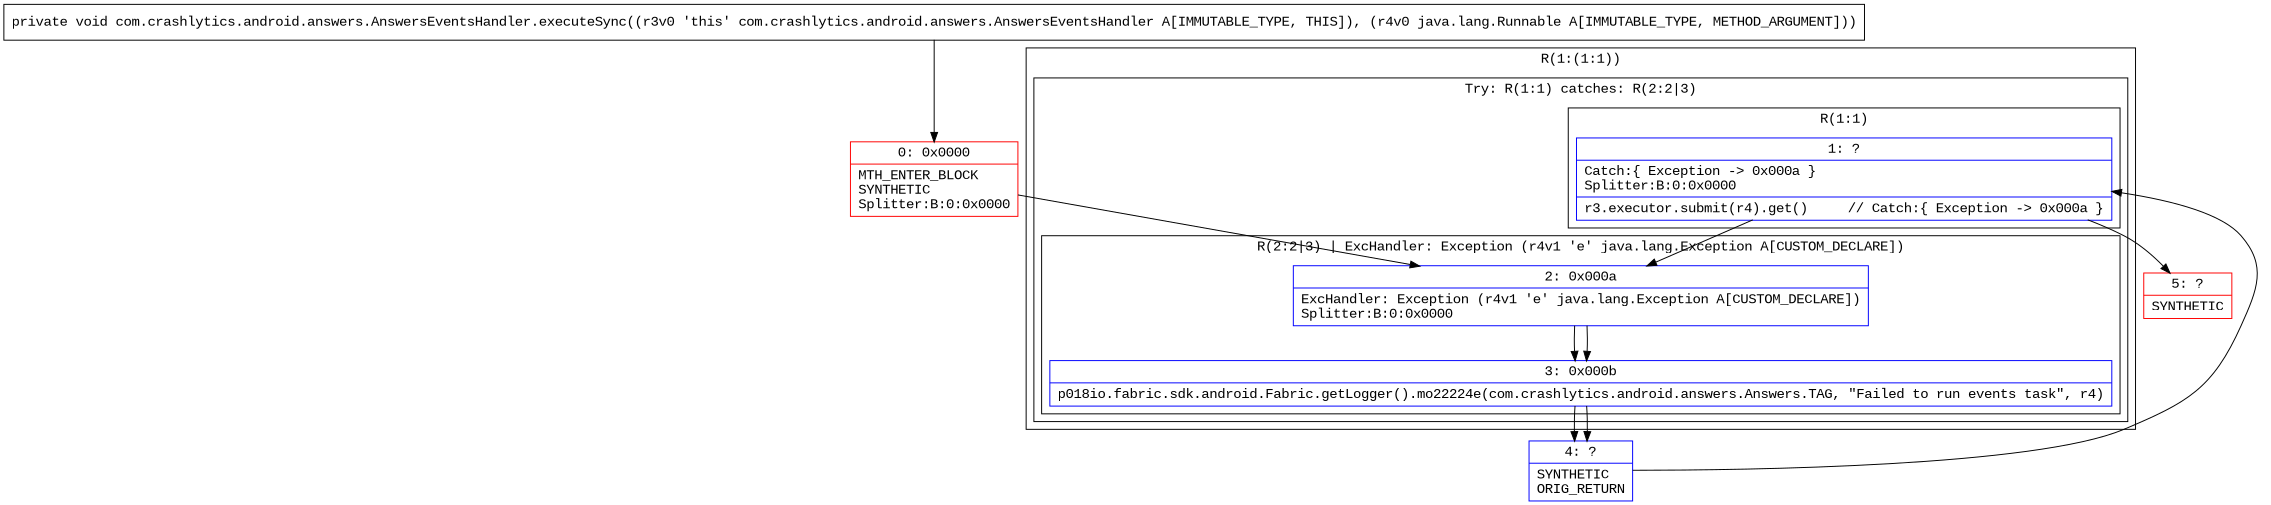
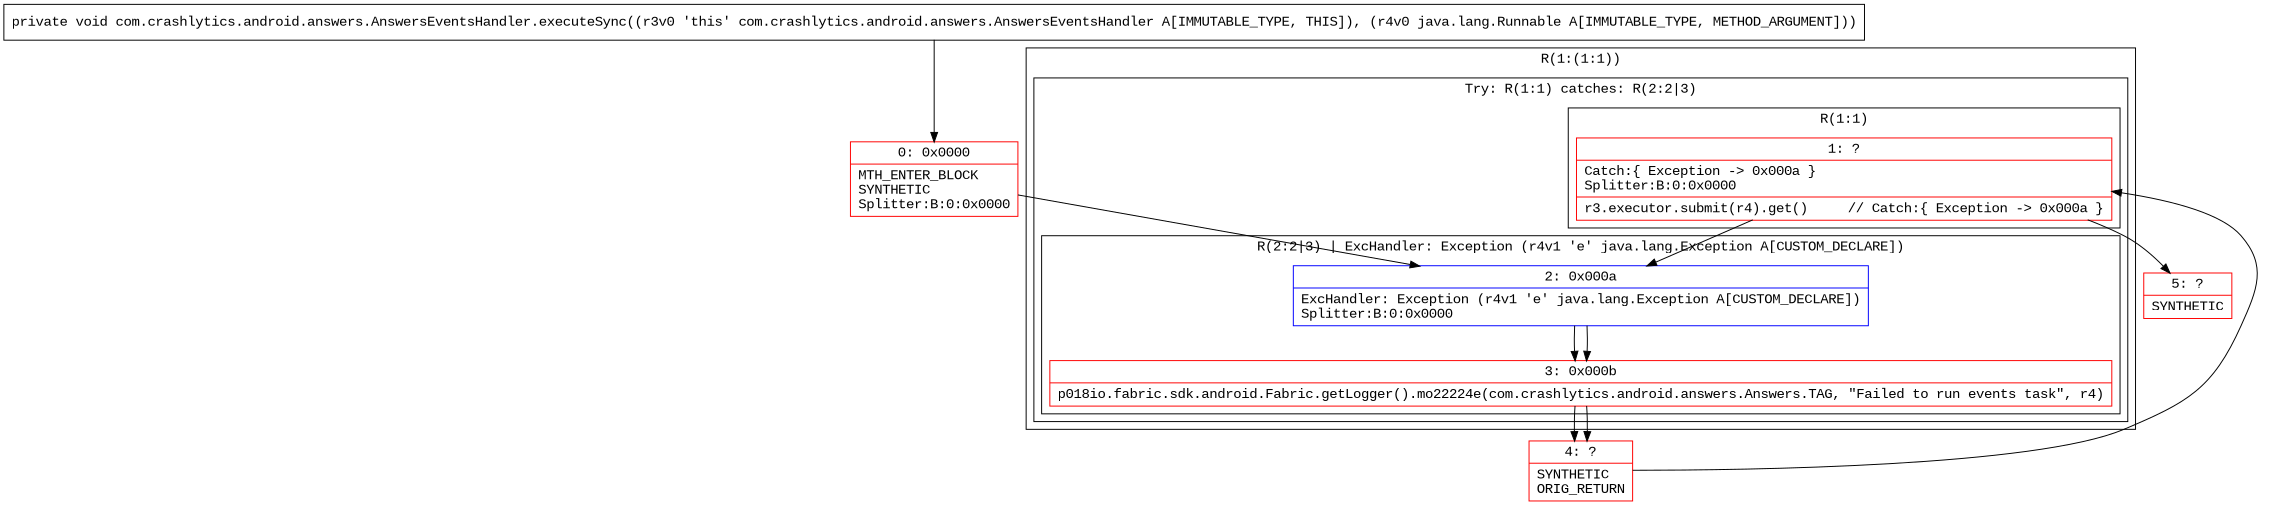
node "1: ?": color blue -> red
node "3: 0x000b": color blue -> red
node "4: ?": color blue -> red
